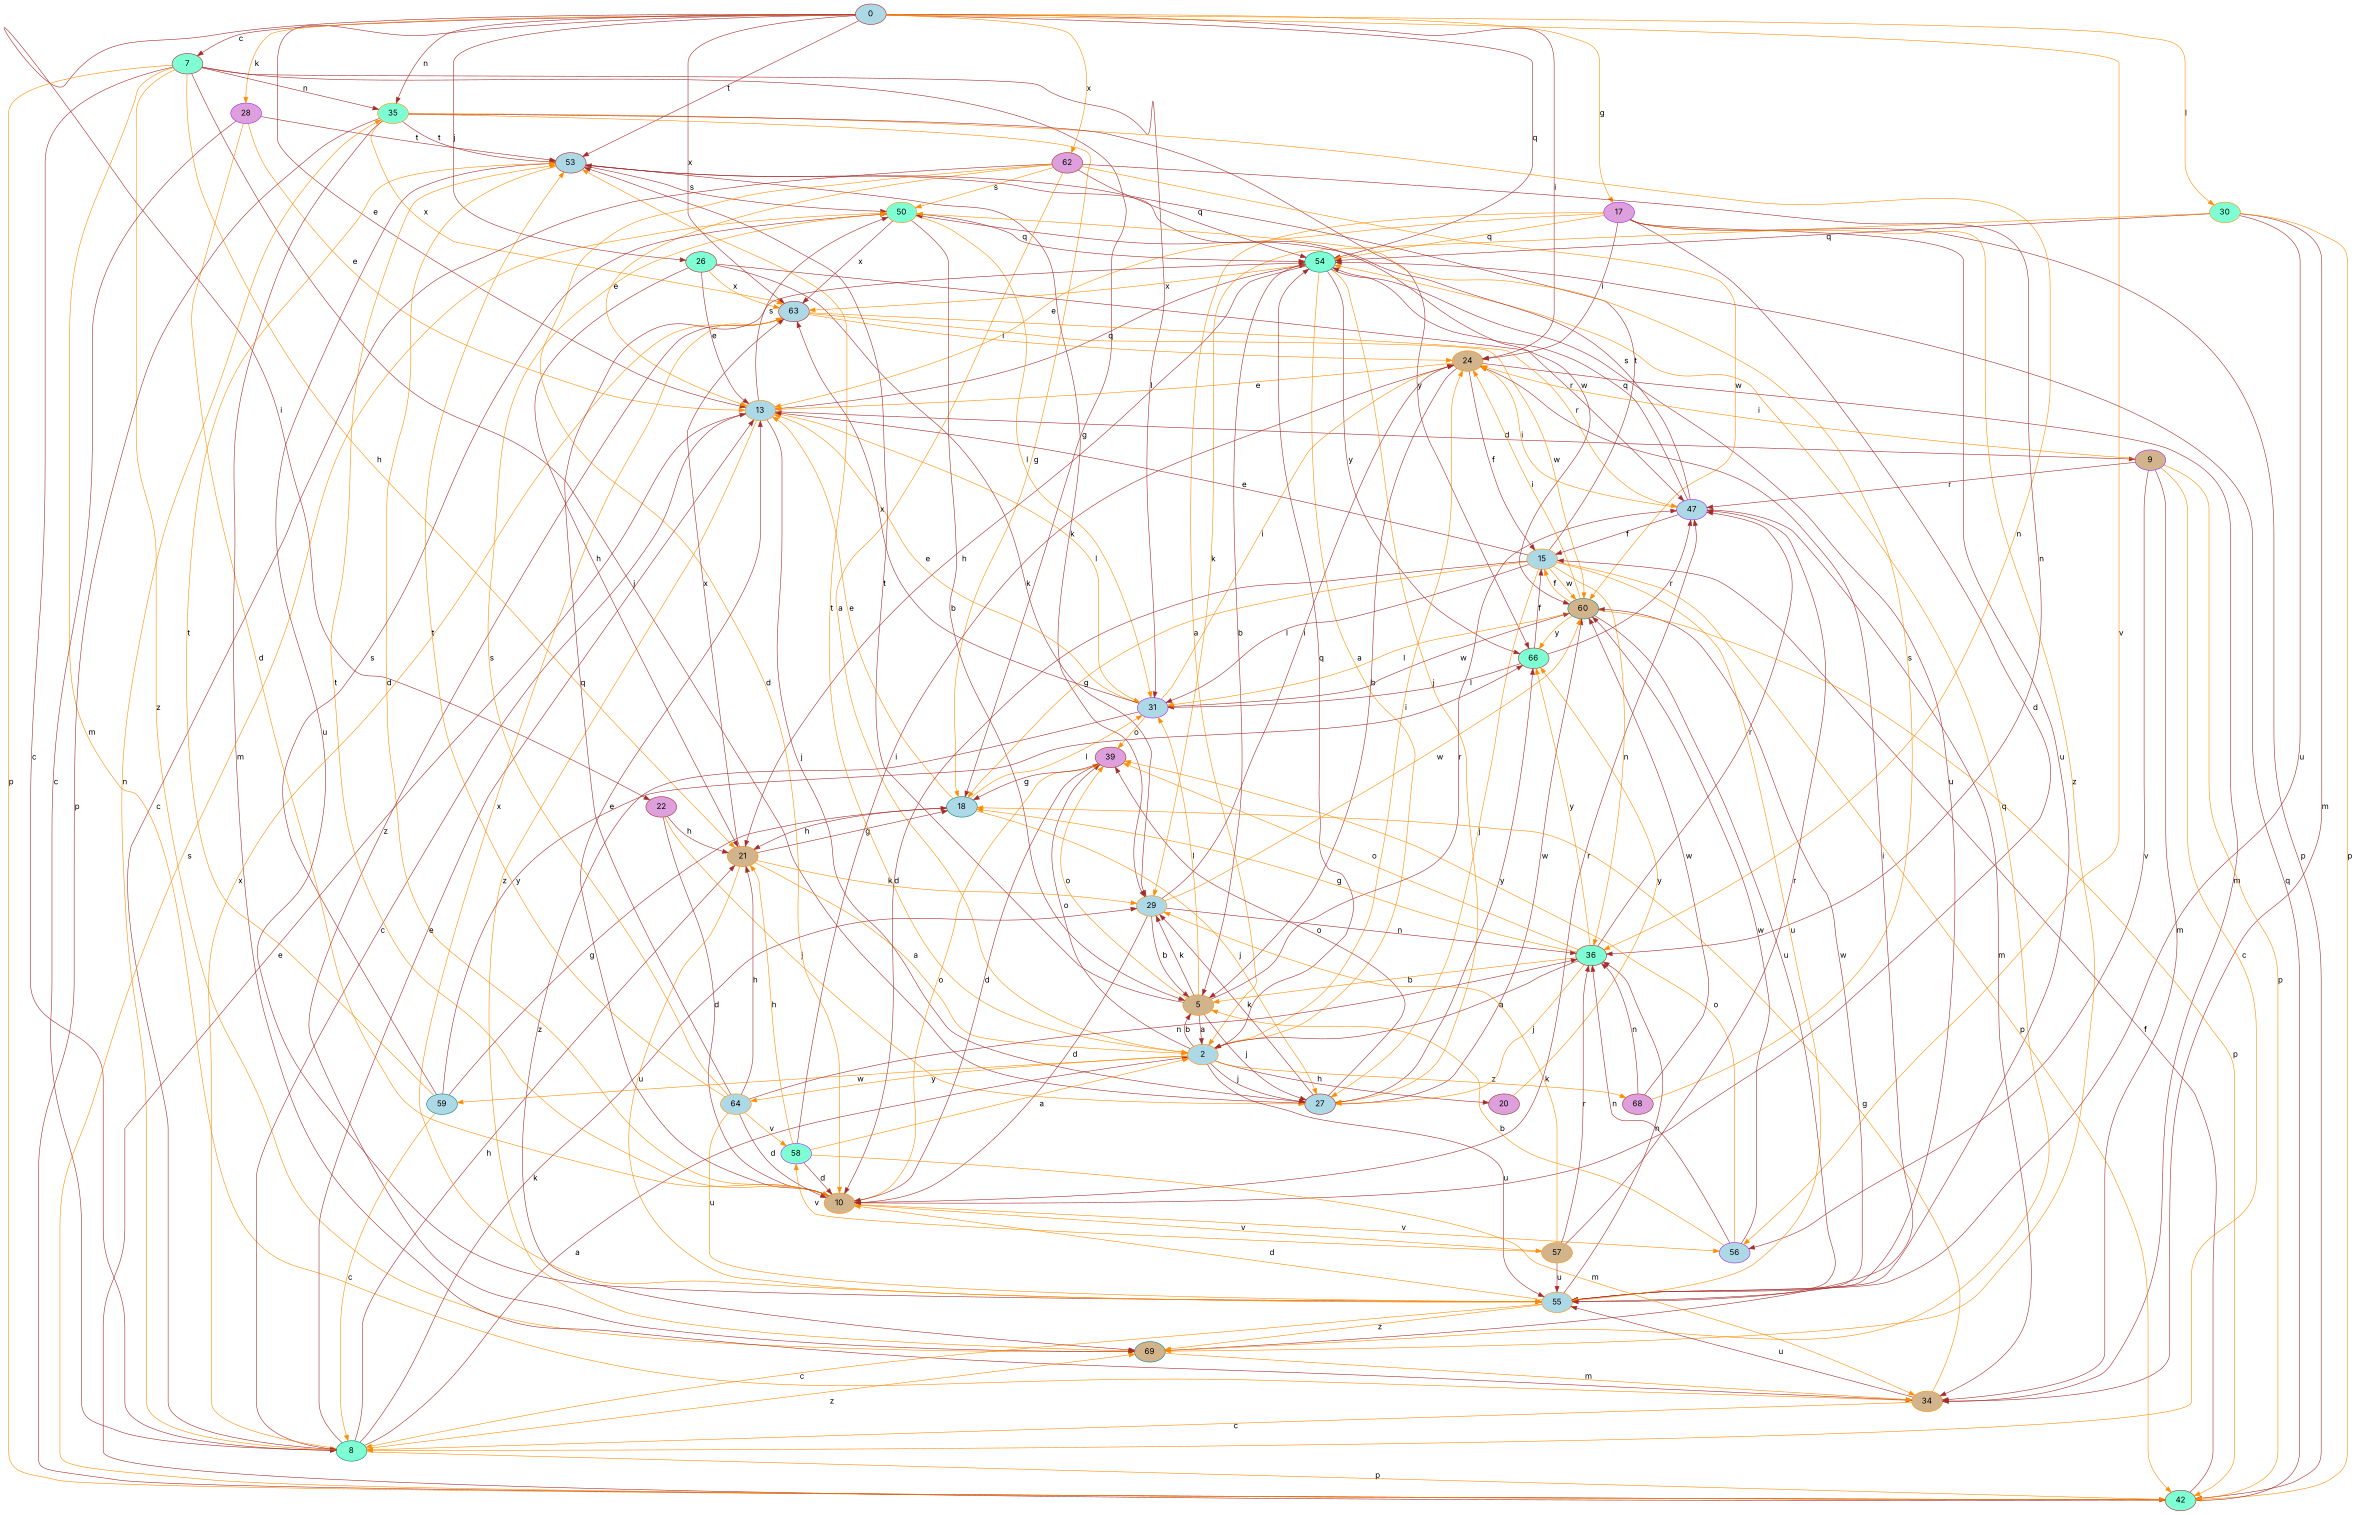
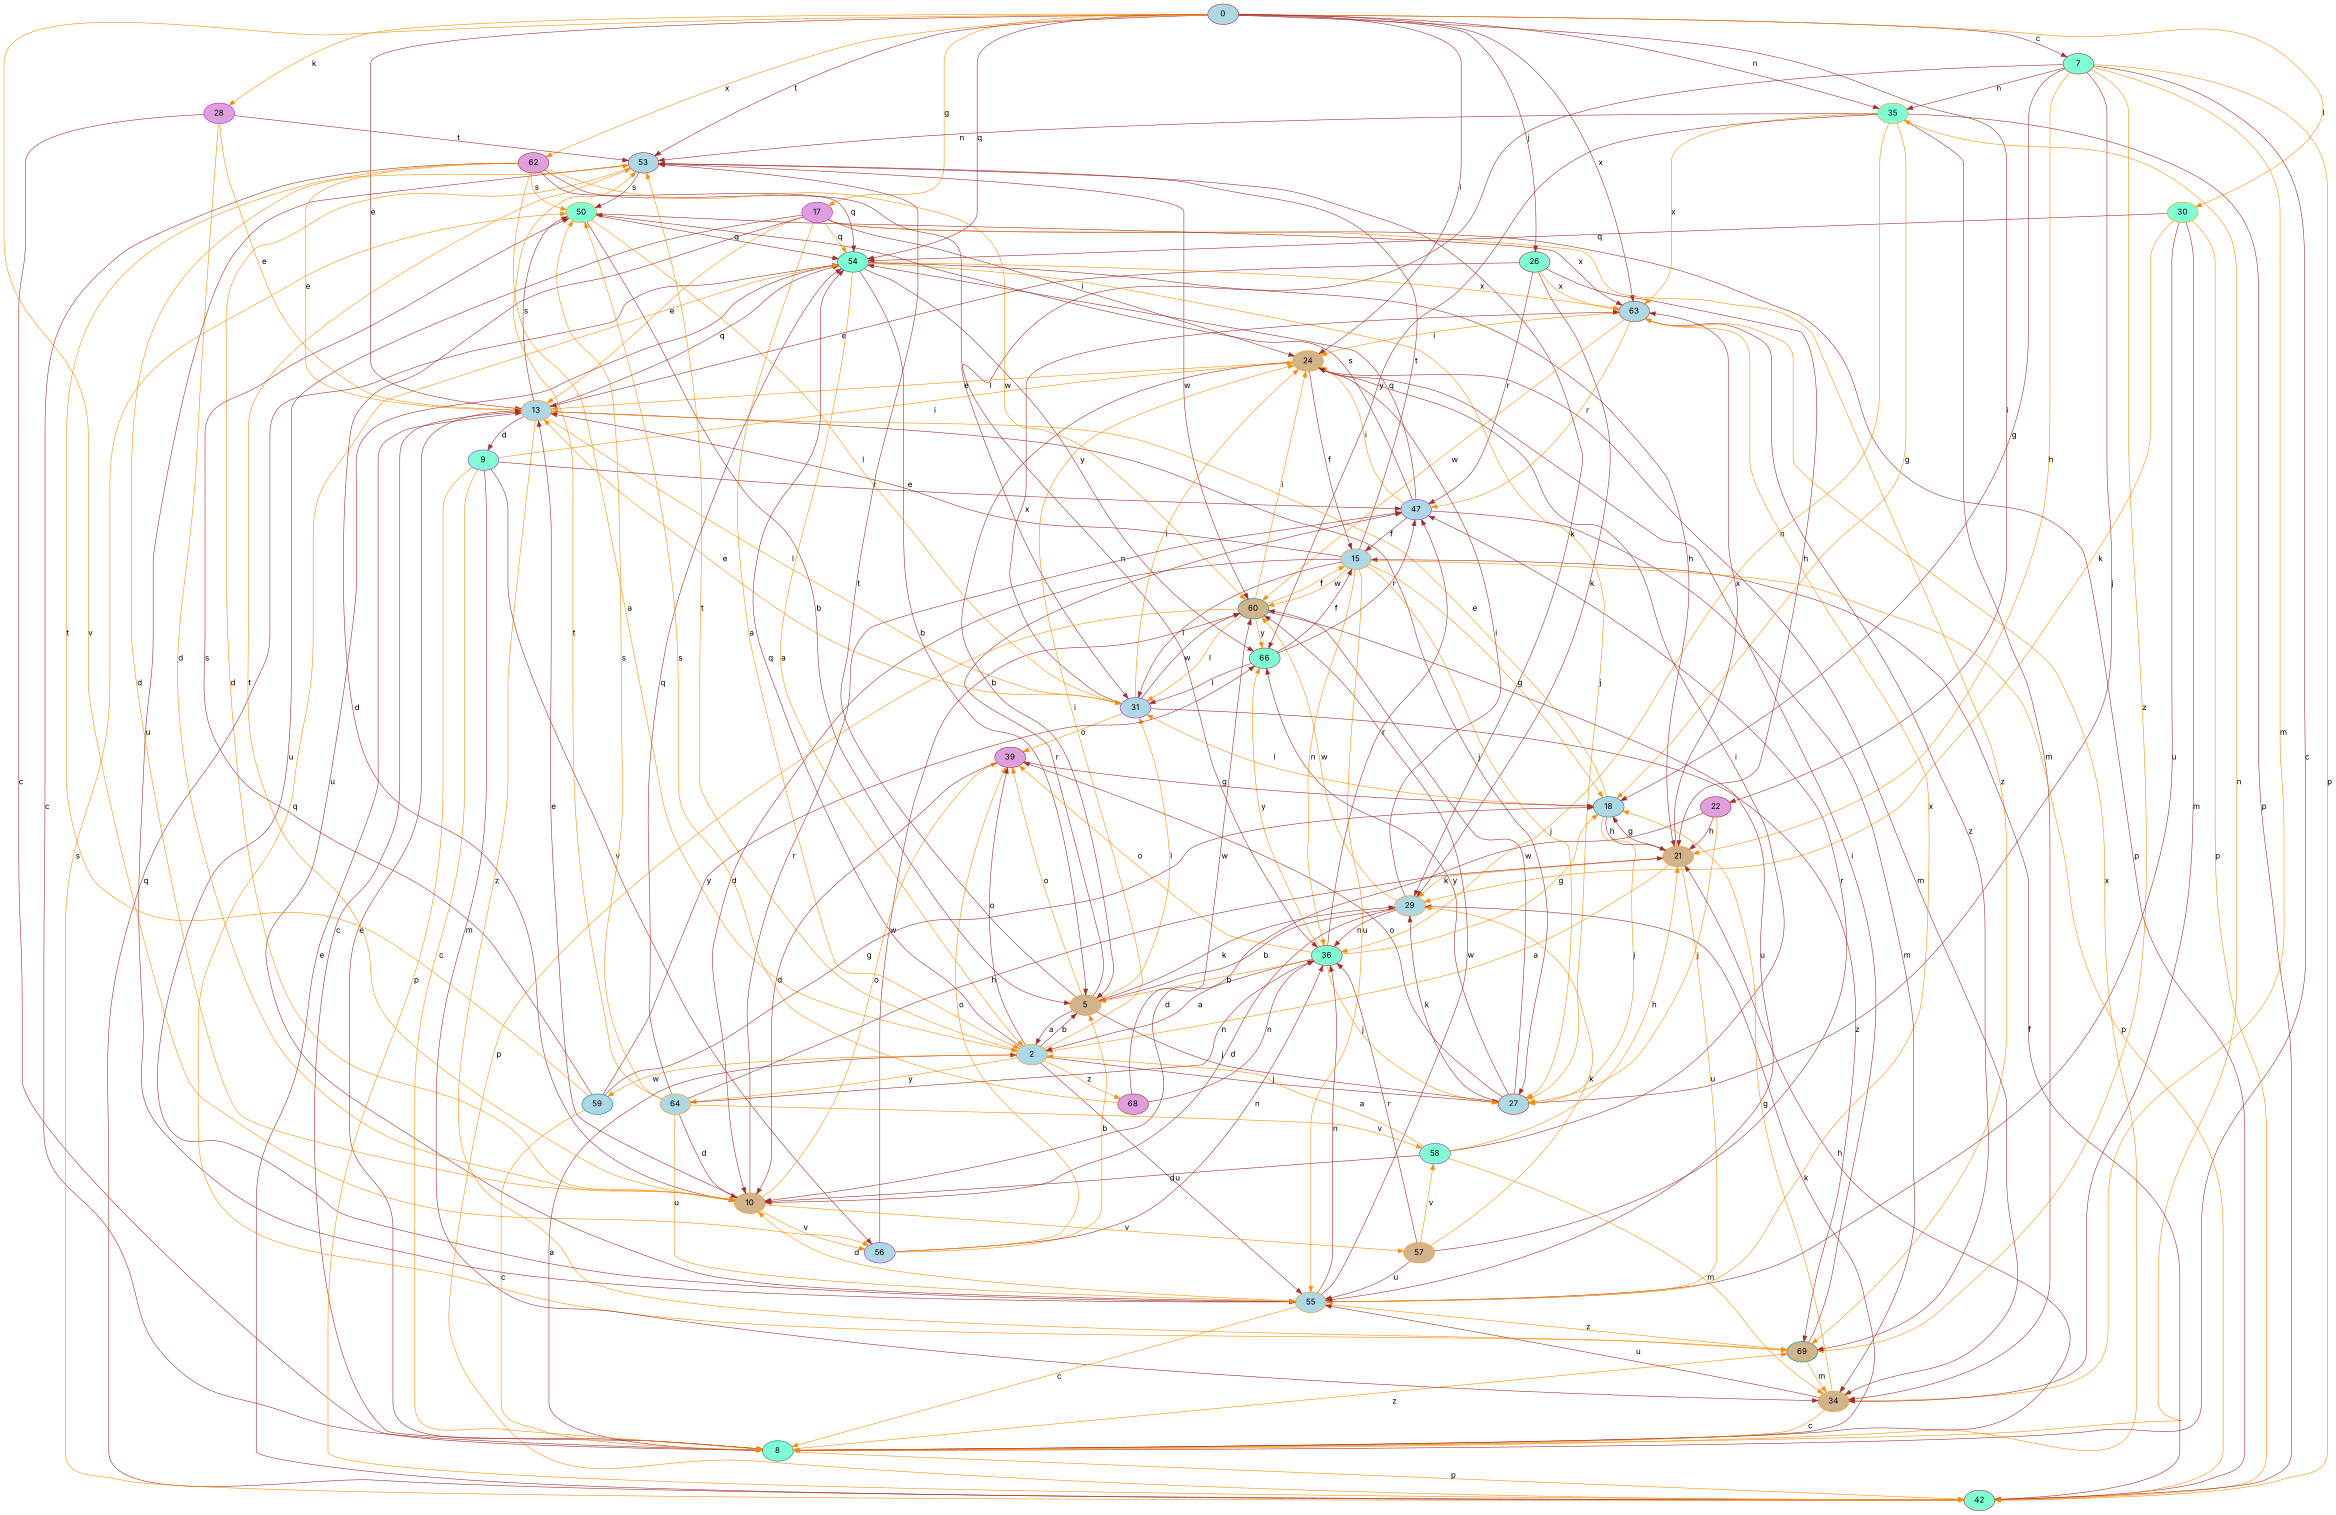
edge "35" -> "53": label "t" -> "n"
node "9": fillcolor tan -> aquamarine
node "20": removed
